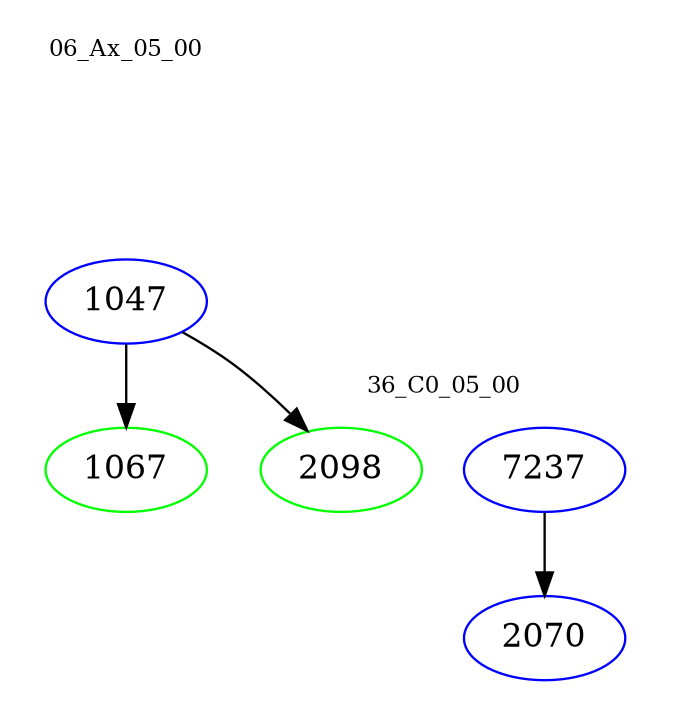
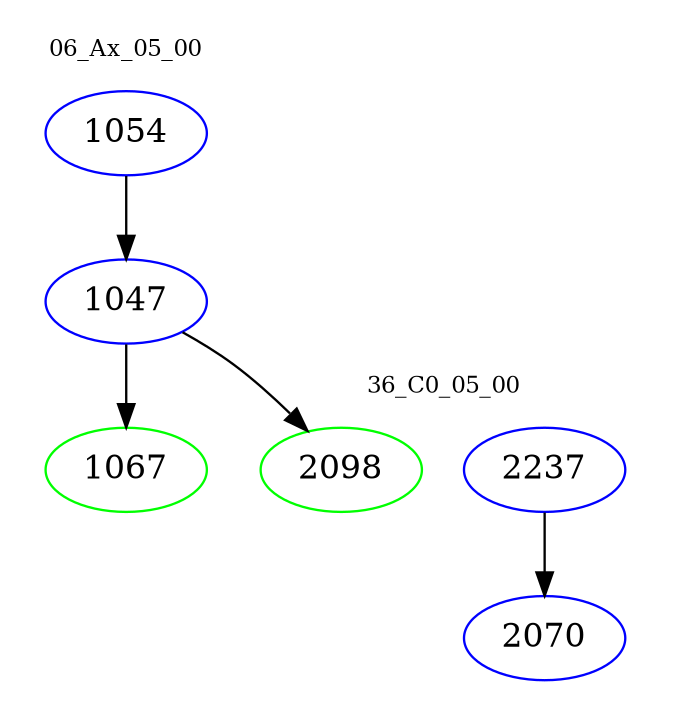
node "1054": added
node "7237": label "7237" -> "2237"
